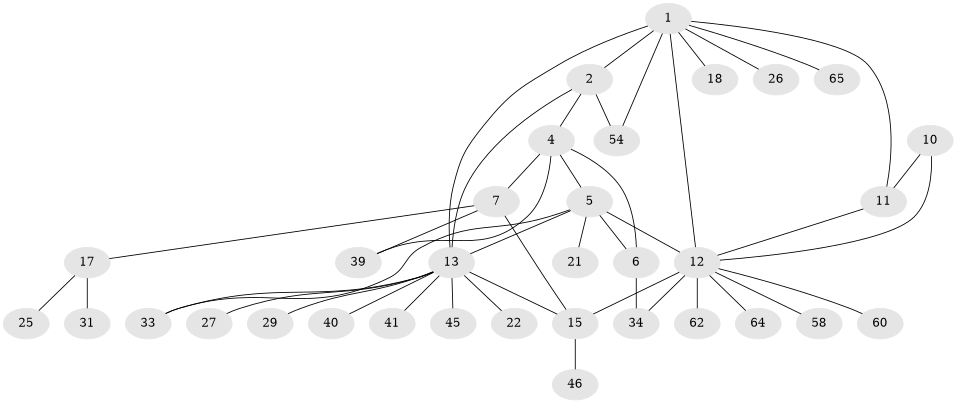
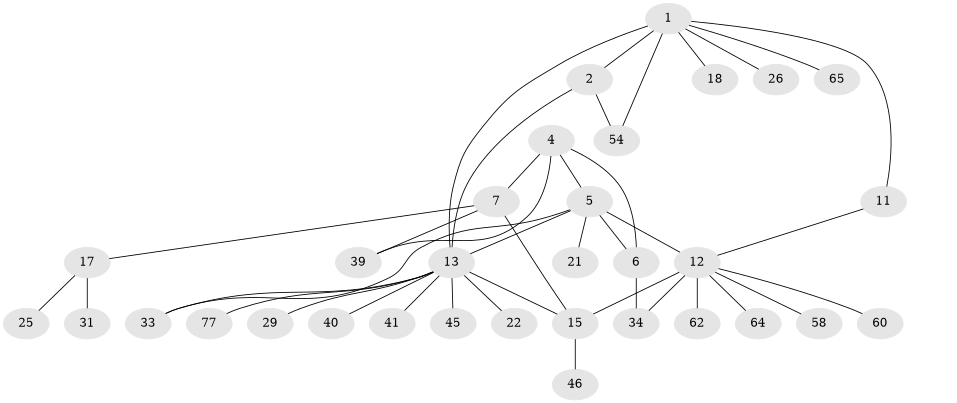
edge "2" -- "4": removed
edge "1" -- "12": removed
node "10": removed
node "27": label "27" -> "77"
